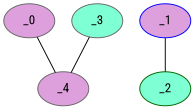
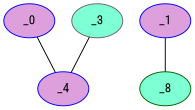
node "_0": color gray40 -> blue
node "_4": color gray40 -> blue
node "_2": label "_2" -> "_8"
